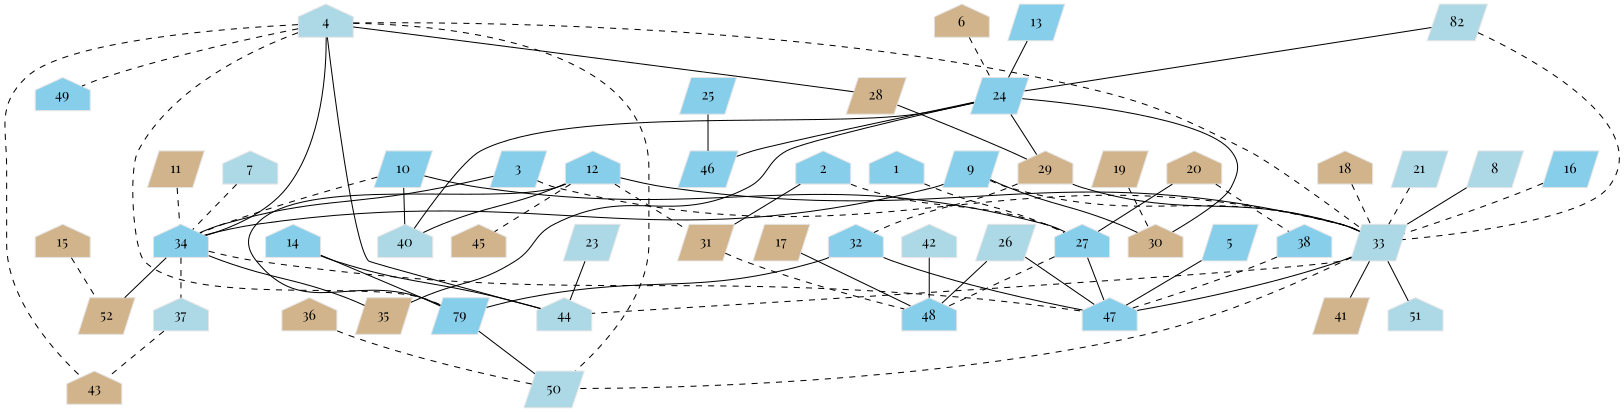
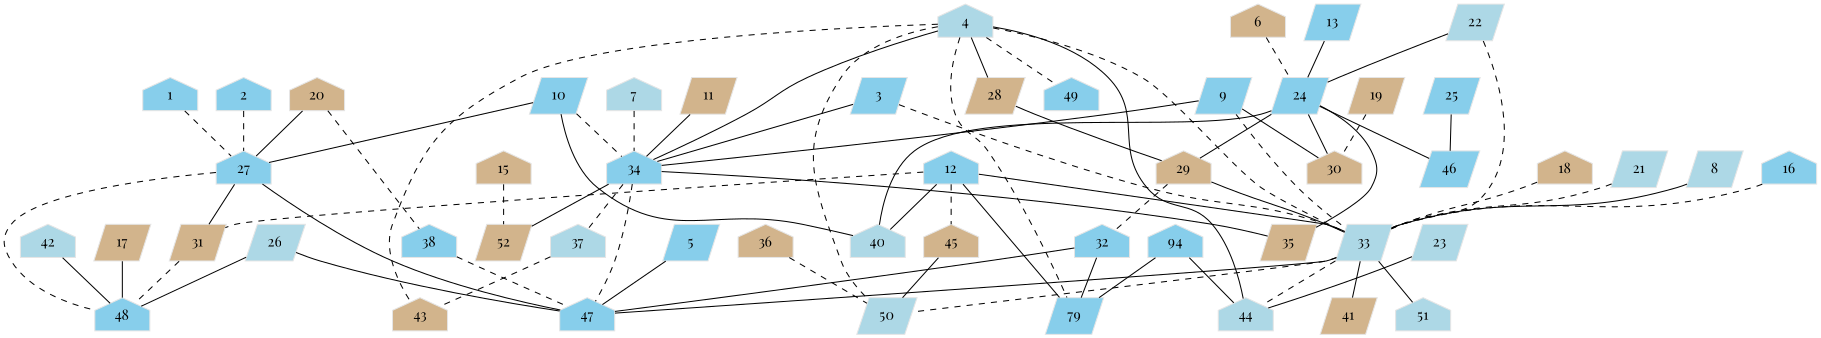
node "82": label "82" -> "22"
node "16": shape parallelogram -> house
edge "2" -- "31": now "27" -- "31"
edge "11" -- "34": style dashed -> solid
node "14": label "14" -> "94"
edge "79" -- "50": now "45" -- "50"
